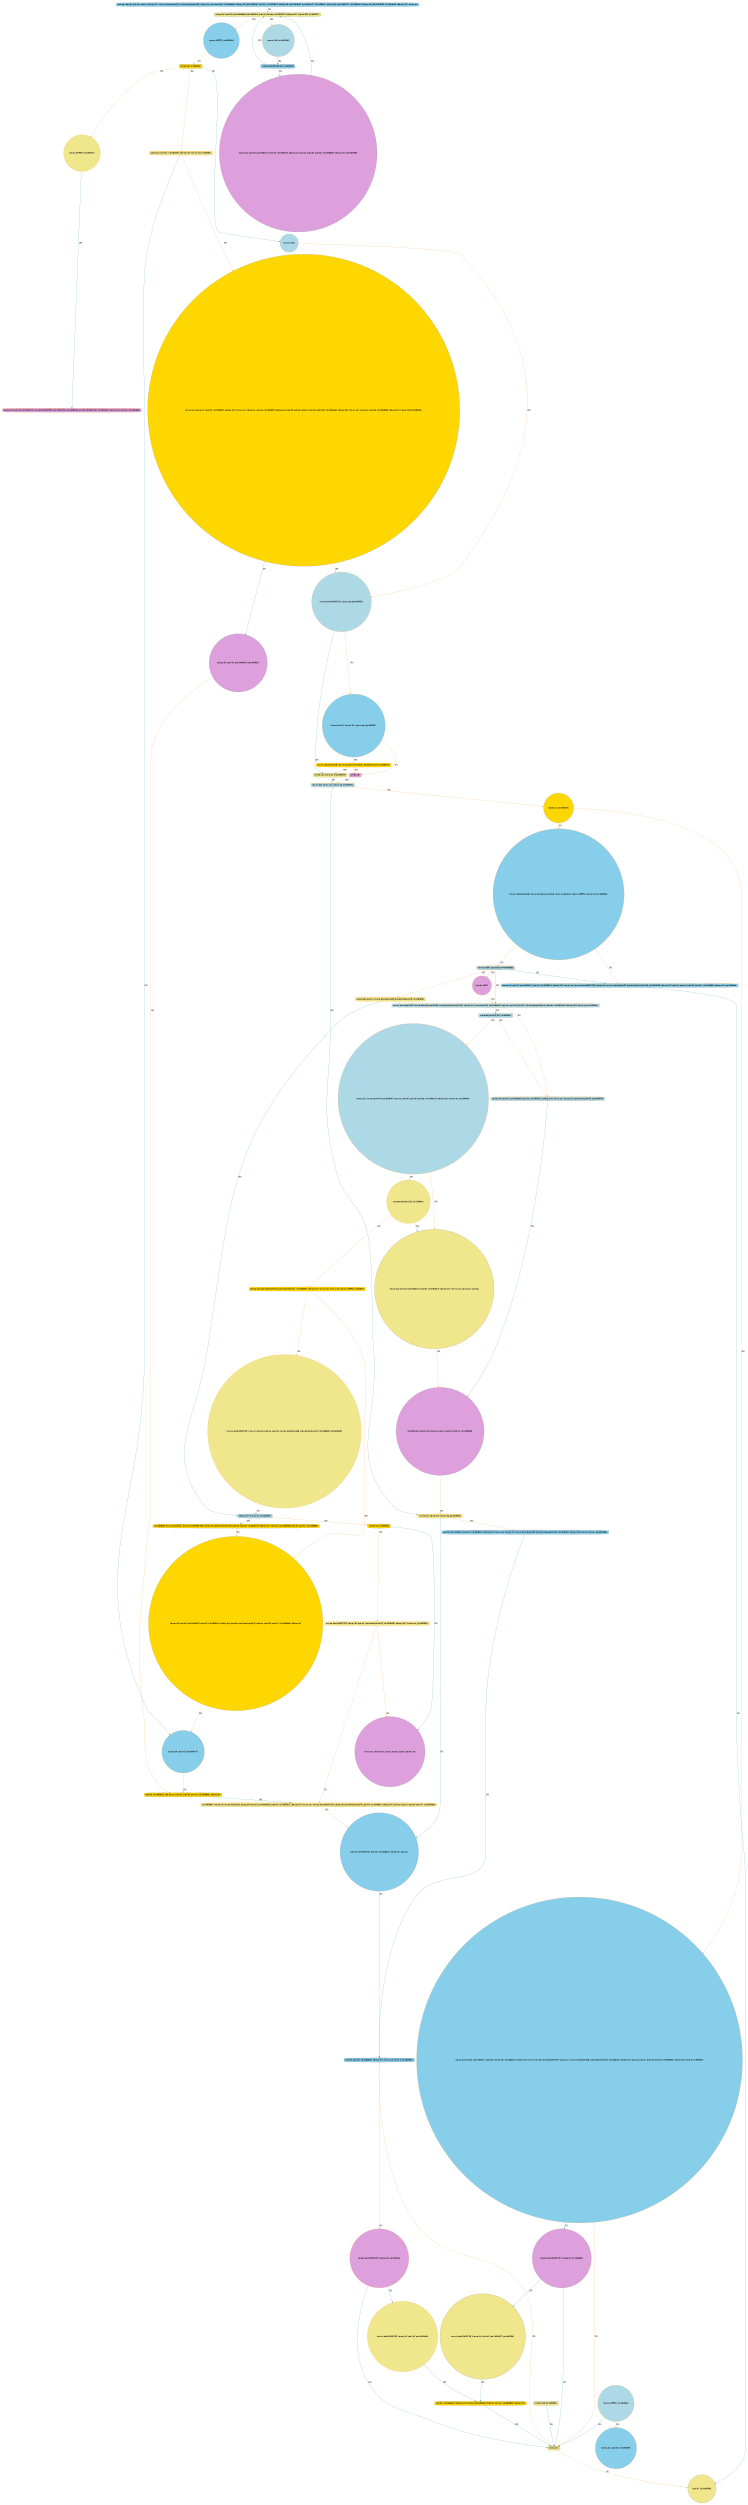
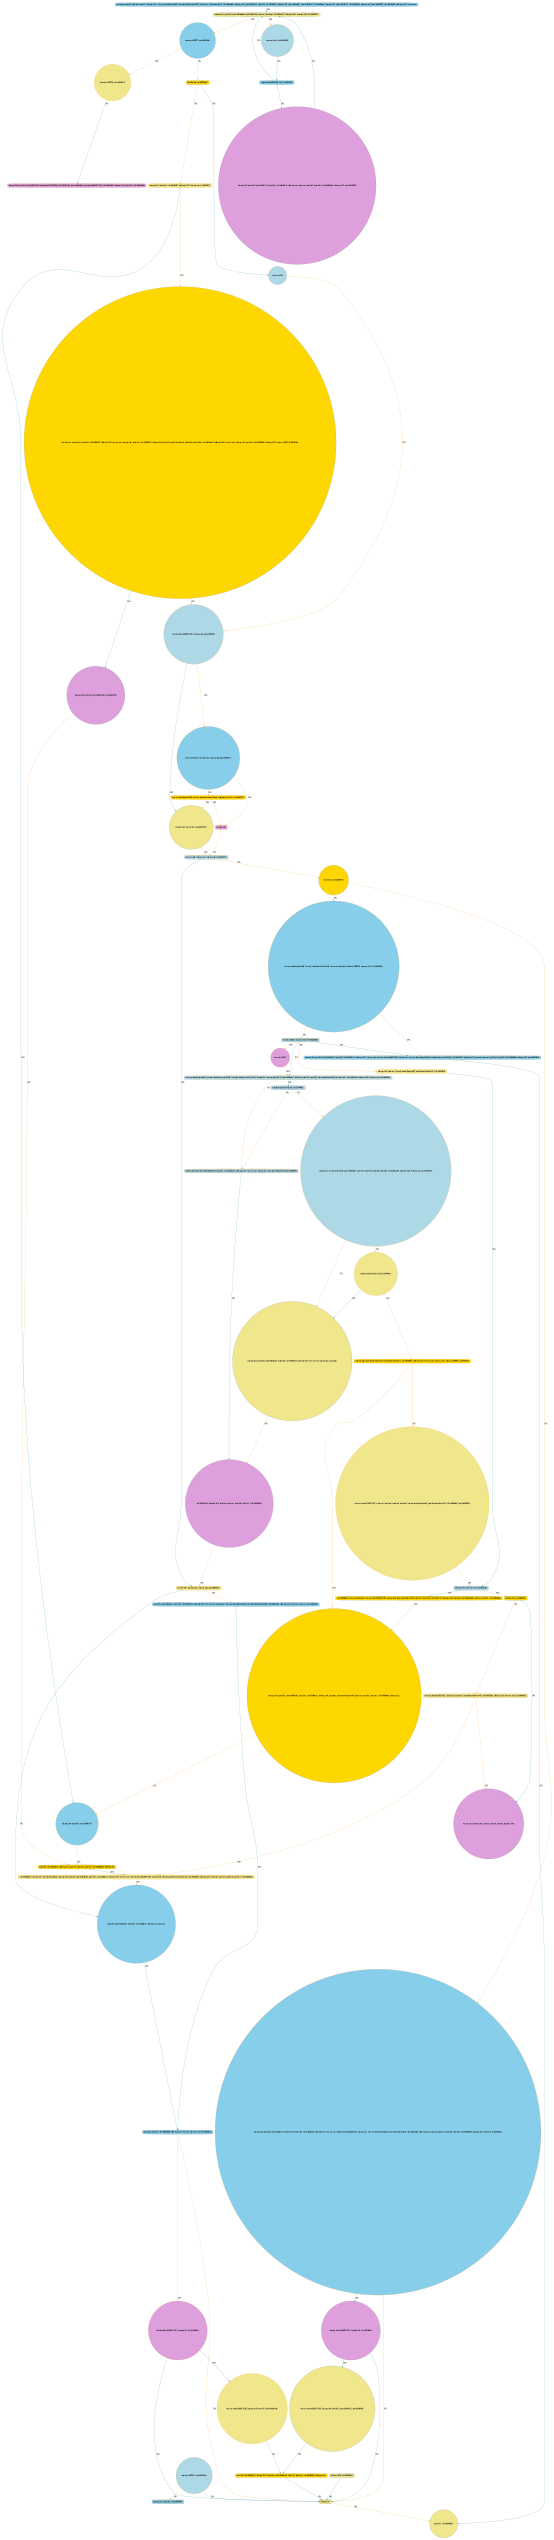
edge "'test ebx, ebx', 'je 0x80494e7'," -> "'cmp eax, 0xffffff7d', 'jne 0x8049676',": now "'cmp eax, 0xffffffff', 'jne 0x804963d'," -> "'cmp eax, 0xffffff7d', 'jne 0x8049676',"
node "'mov edi, 0x2', 'mov dl, 0x1', 'jmp 0x8049519',": shape cylinder -> circle
node "'sub esp, 0xc', 'push 0x0', 'call 0x8049090',": shape circle -> cylinder
